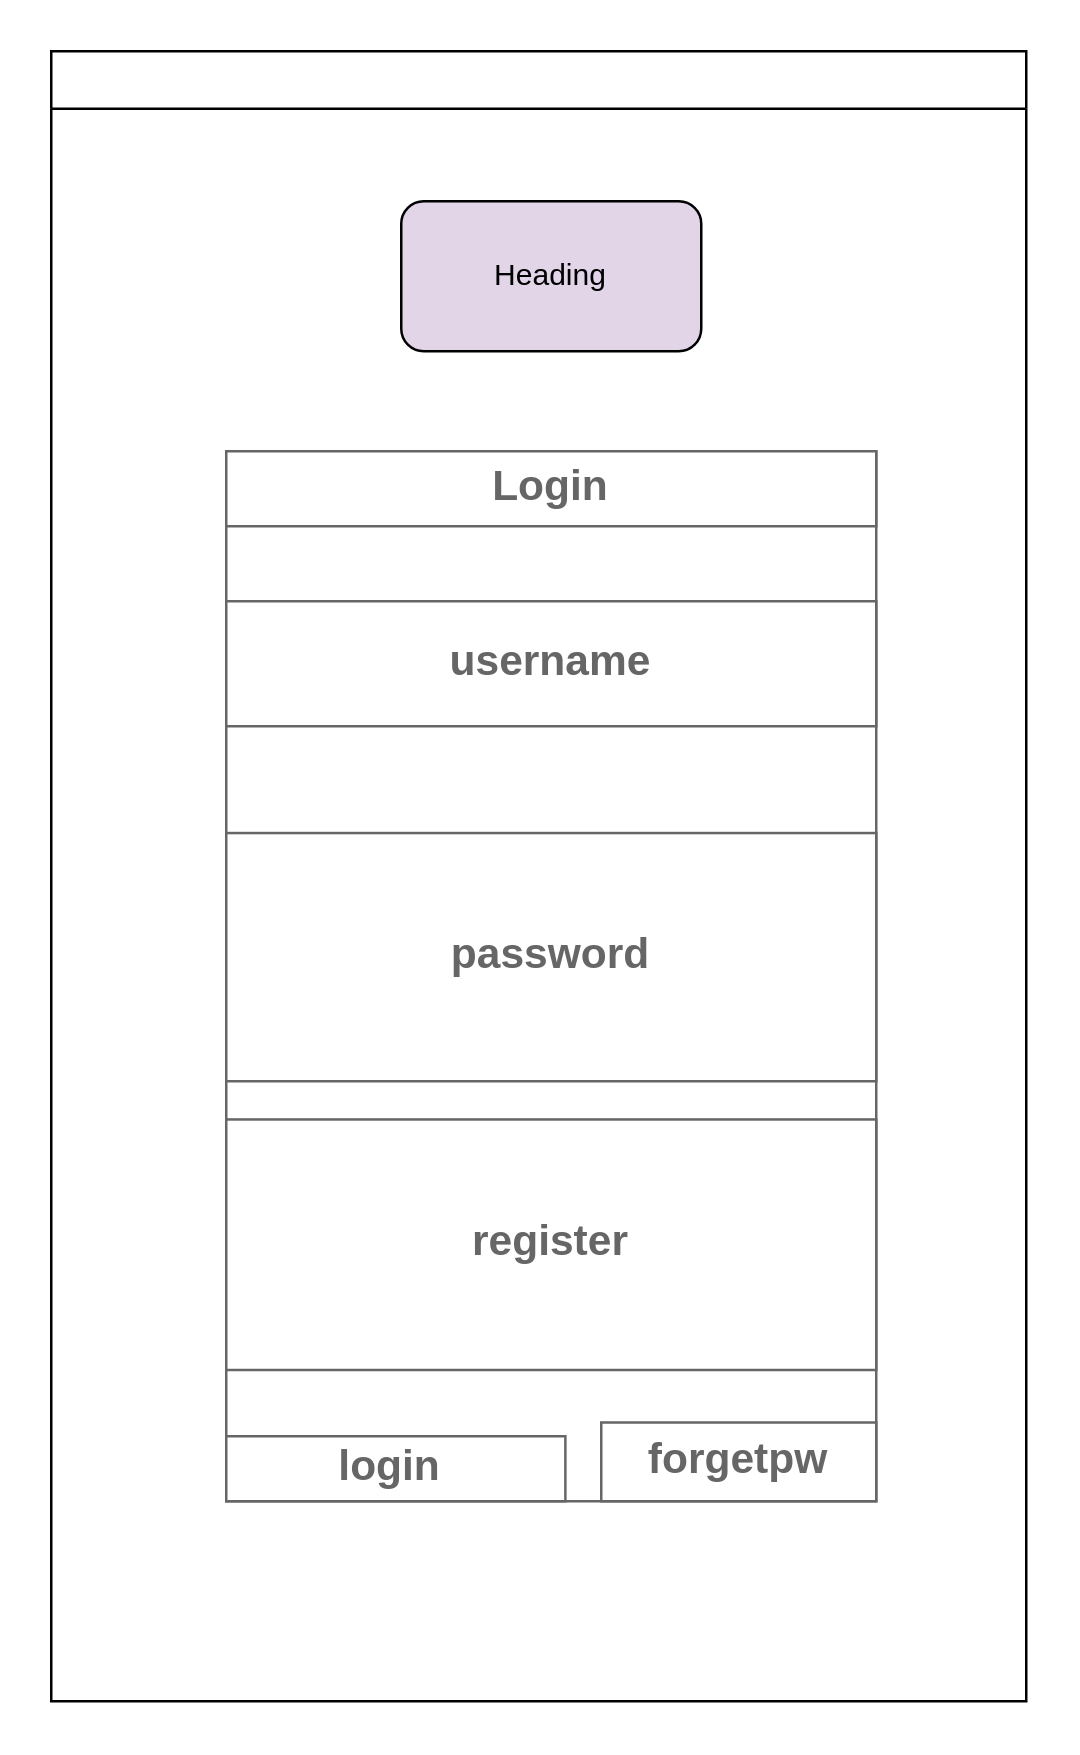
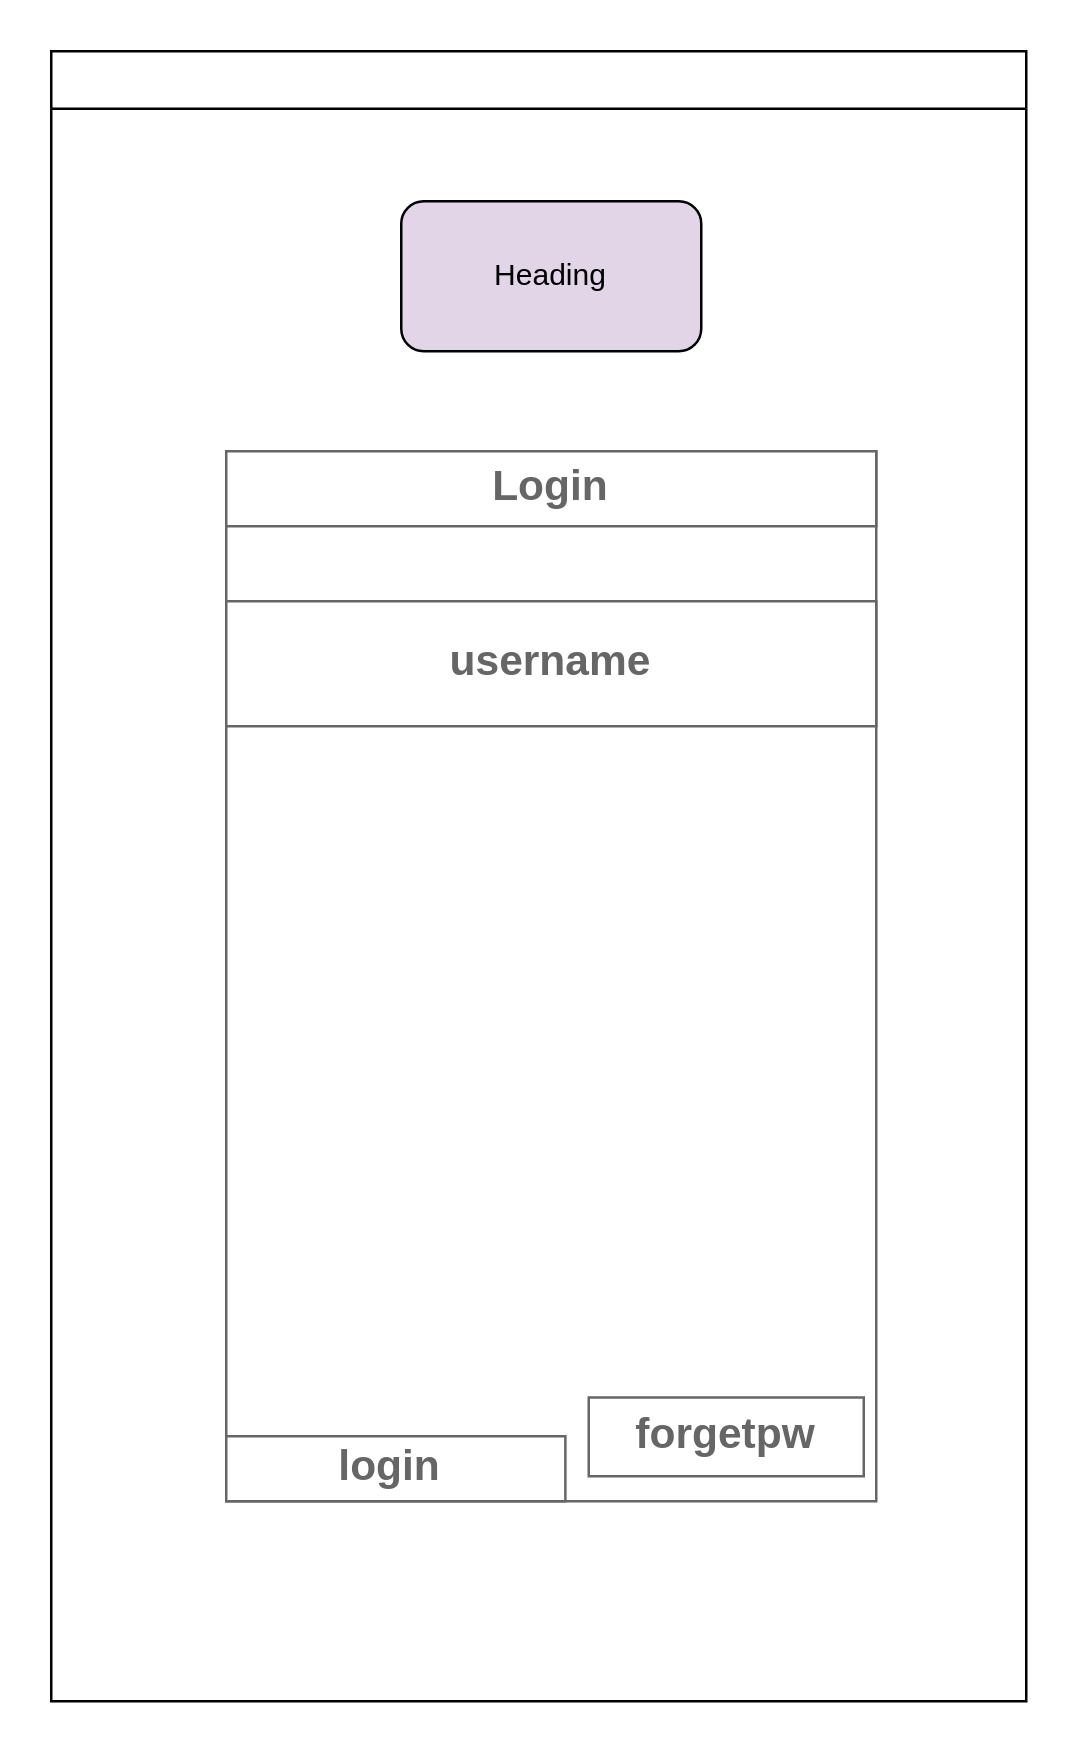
node "password": removed
node "register": removed
node "forgetpw": moved (739, 1462) -> (726, 1437)
